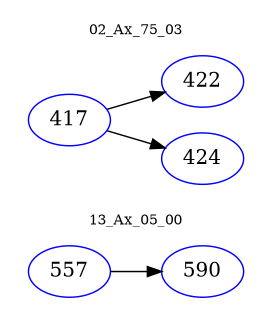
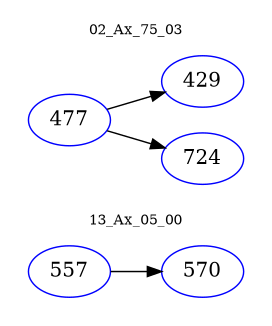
node "422": label "422" -> "429"
node "417": label "417" -> "477"
node "424": label "424" -> "724"
node "590": label "590" -> "570"
